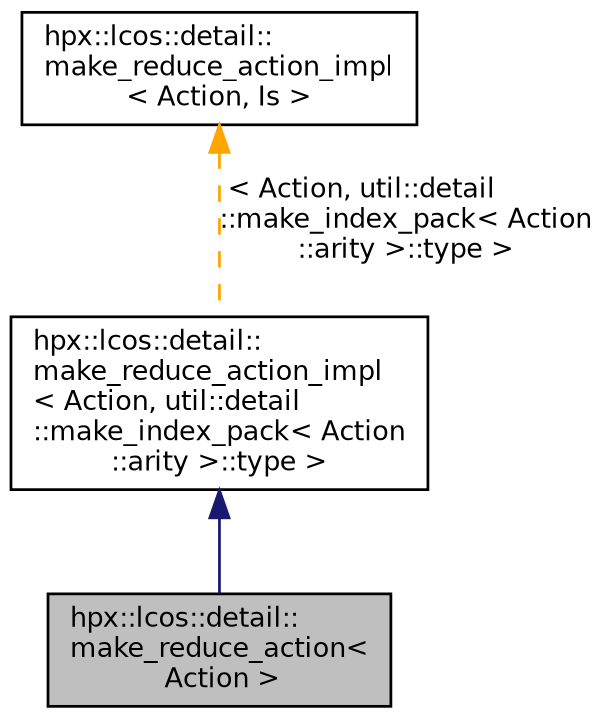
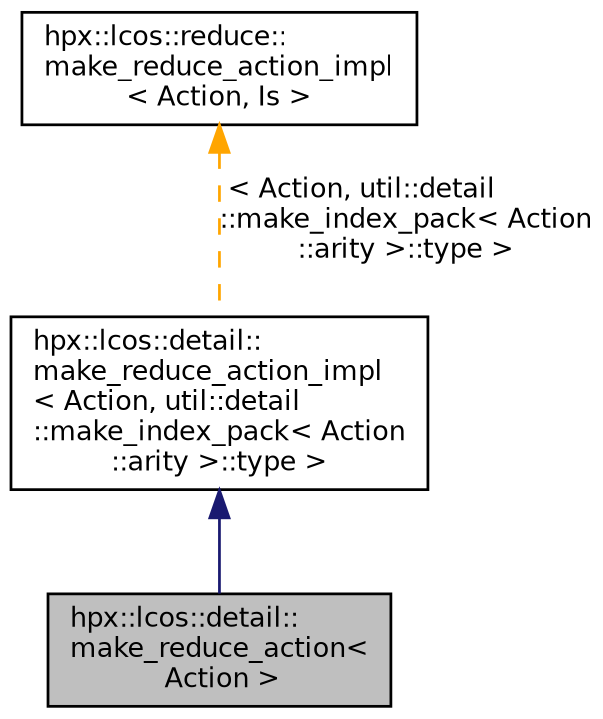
node "hpx::lcos::detail:: make_reduce_action_impl < Action, Is >": label "hpx::lcos::detail:: make_reduce_action_impl < Action, Is >" -> "hpx::lcos::reduce:: make_reduce_action_impl < Action, Is >"
